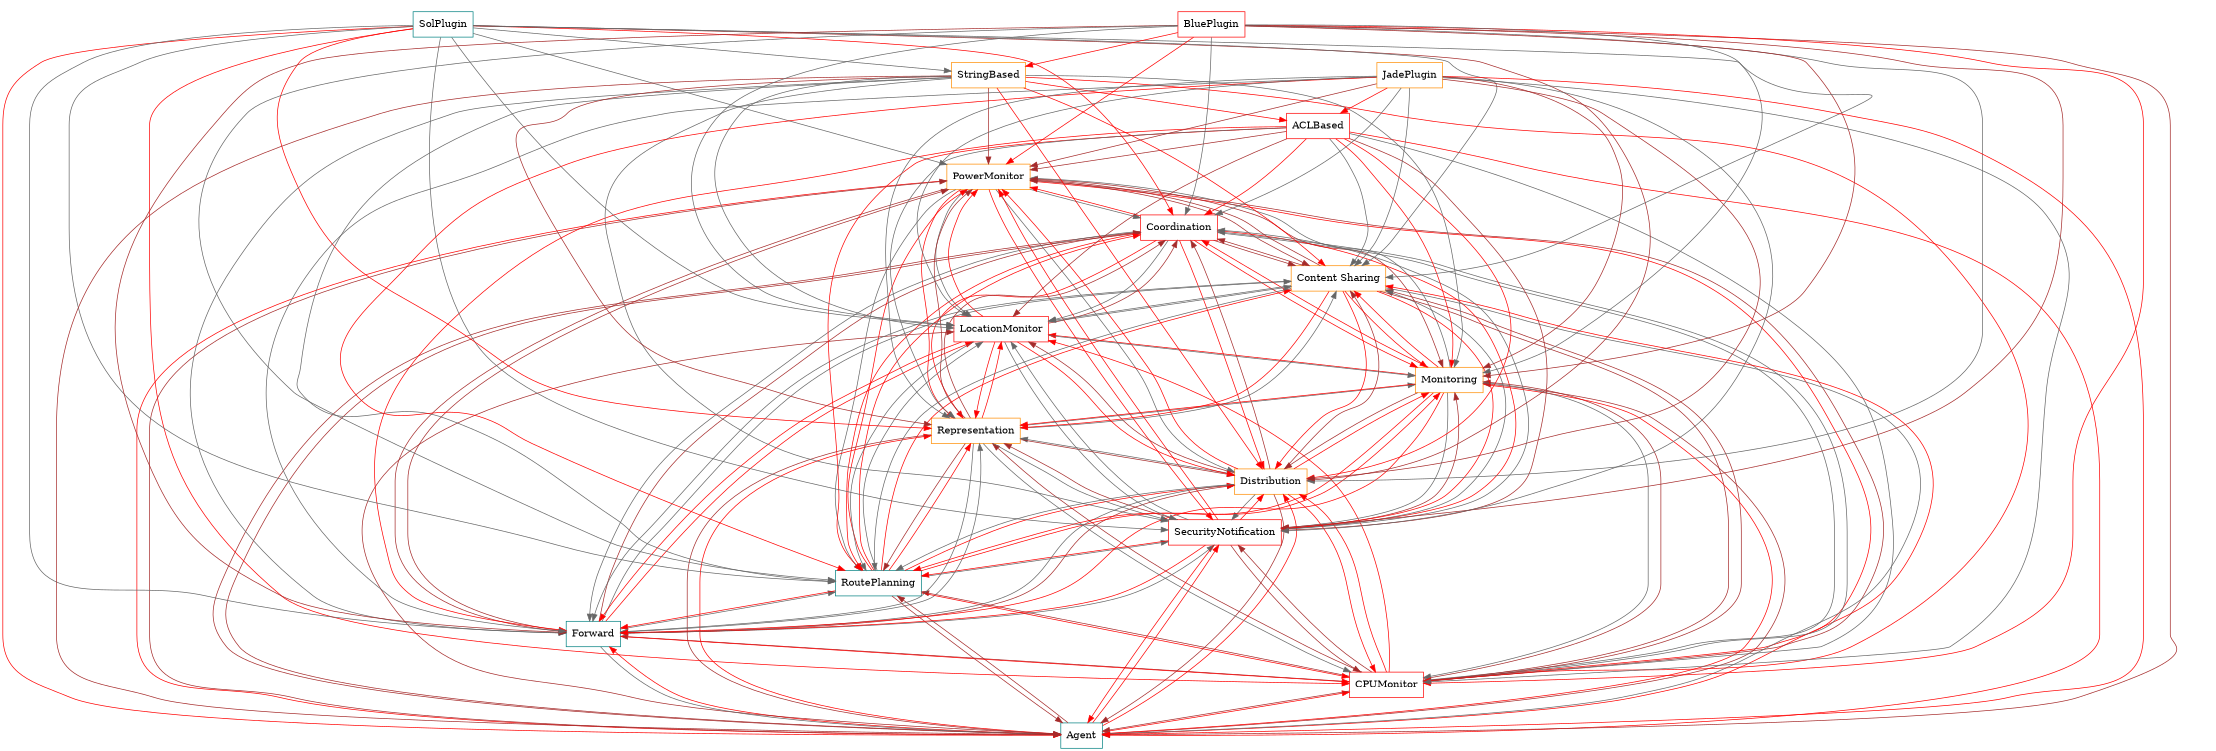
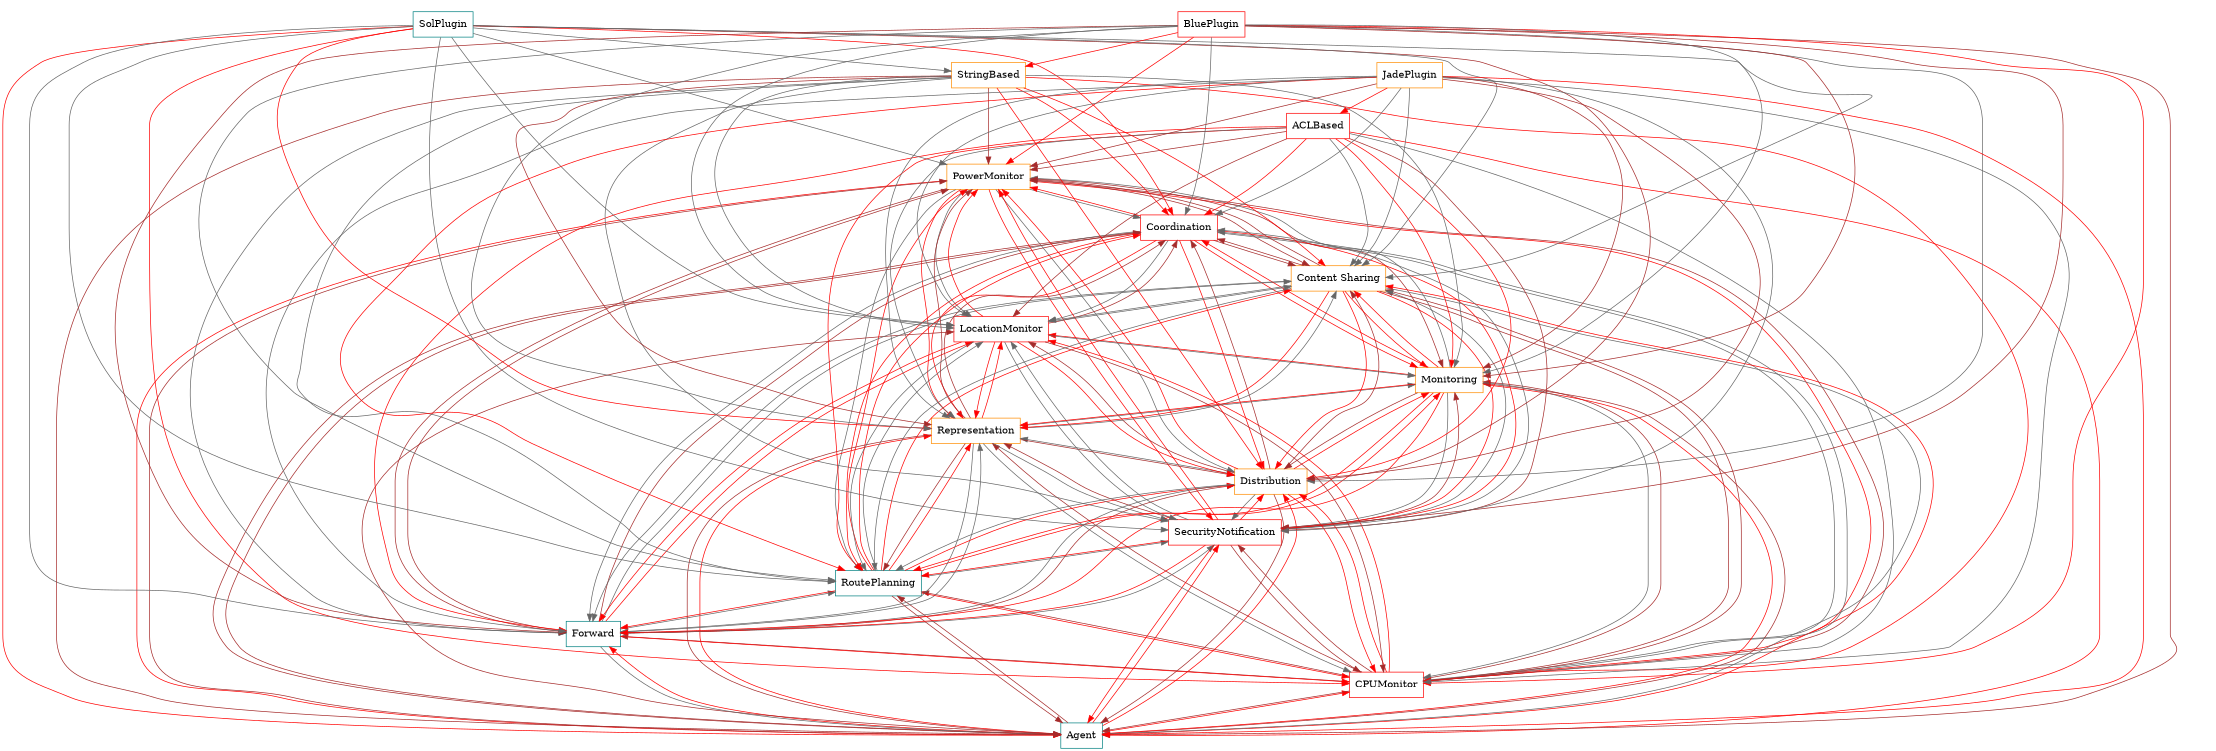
edge "StringBased" -> "ACLBased": now "StringBased" -> "Coordination"
edge "BluePlugin" -> "Representation": added
edge "LocationMonitor" -> "CPUMonitor": added
